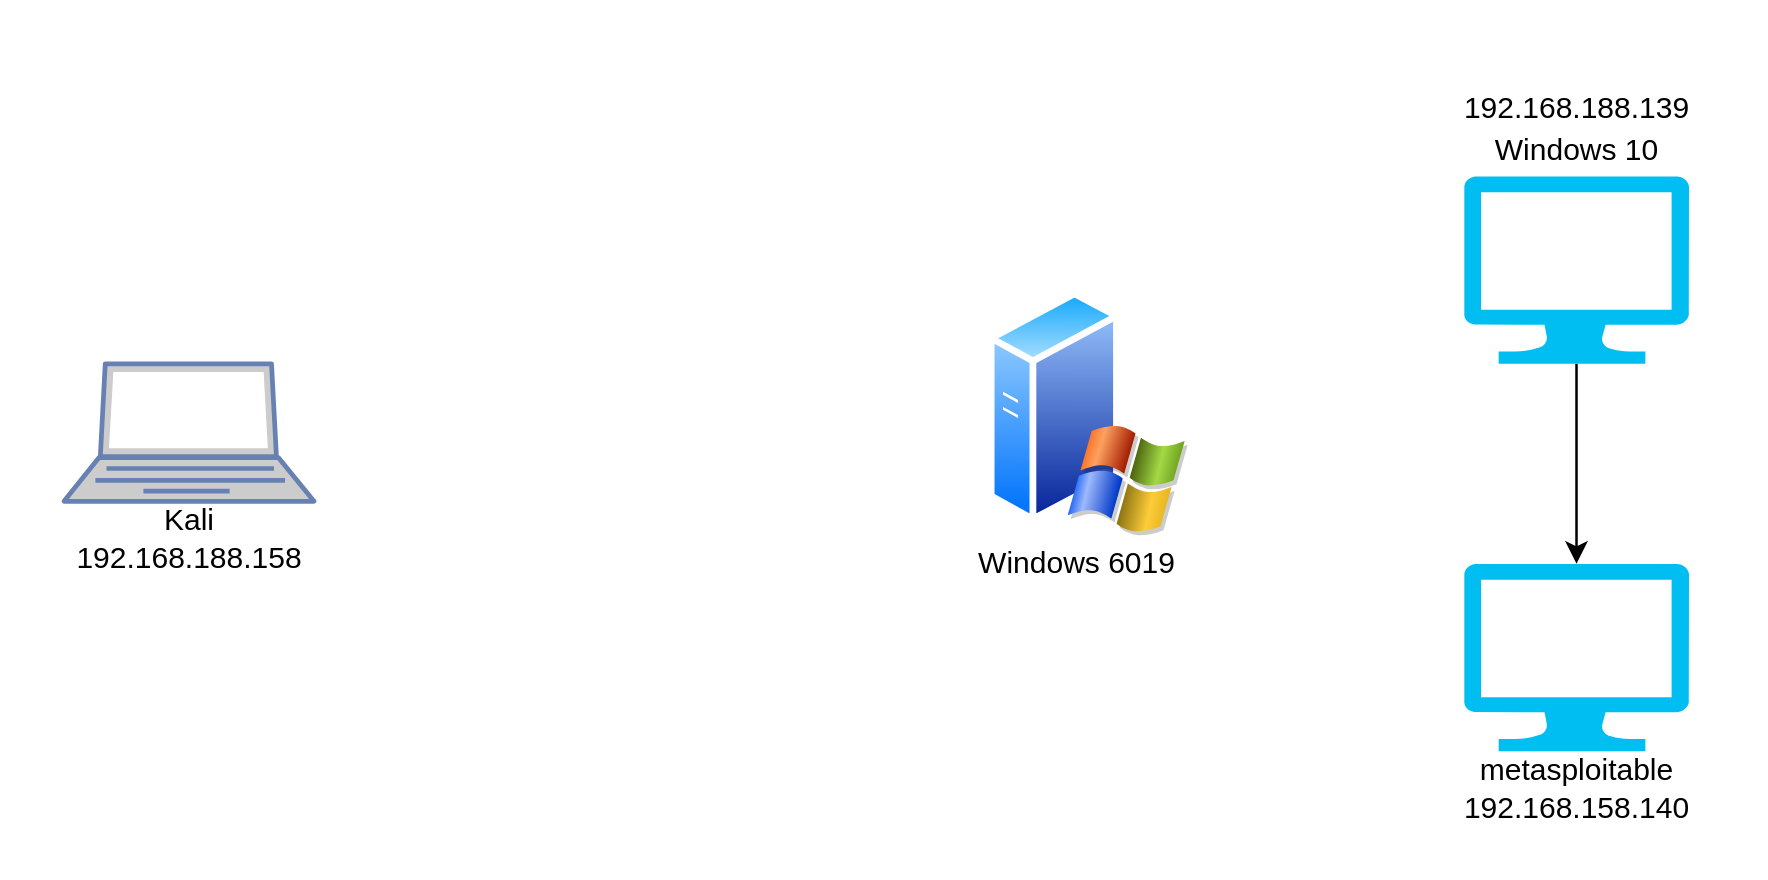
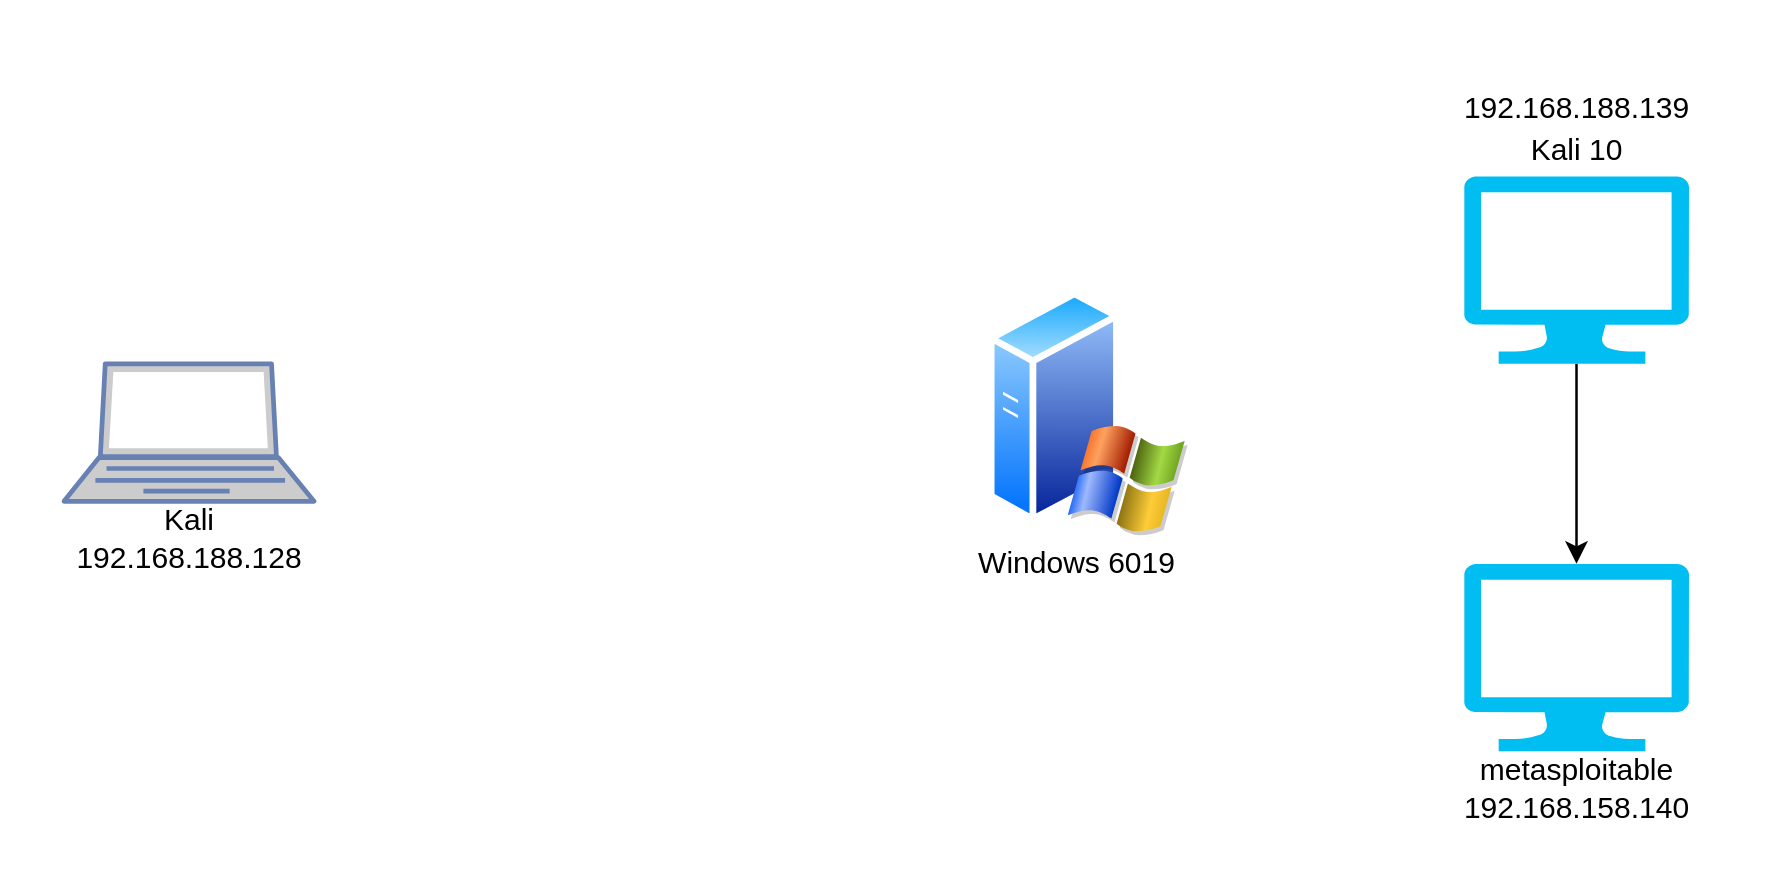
node "Windows 10": label "Windows 10" -> "Kali 10"
node "Kali 192.168.188.158": label "Kali 192.168.188.158" -> "Kali 192.168.188.128"
